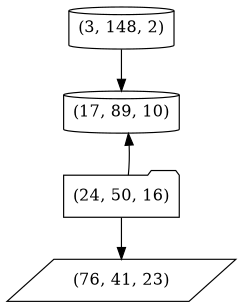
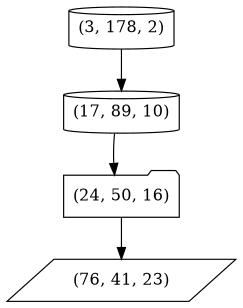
node "(3, 148, 2)": label "(3, 148, 2)" -> "(3, 178, 2)"
edge "(24, 50, 16)" -> "(17, 89, 10)": reversed
